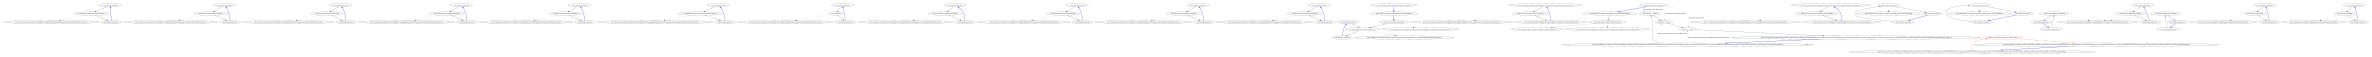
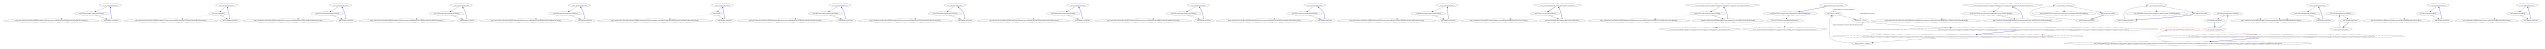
edge "Exit Humanizer.NumberToWordsExtension.ToWords(int)" -> "Entry Humanizer.NumberToWordsExtension.ToWords(int)": color blue -> black
edge "CommandLine.Core.TokenGroup" -> "return.options = options": removed, label "CommandLine.Core.TokenGroup"
node "new ArabicNumberToWordsConverter()": label "new ArabicNumberToWordsConverter()" -> "new CommandLine()"
node "new BrazilianPortugueseNumberToWordsConverter()": label "new BrazilianPortugueseNumberToWordsConverter()" -> "new Token()"
node "new ToWords()": label "new ToWords()" -> "new RussianNumberToWordsConverter()"
node "return Converter.ConvertToOrdinal(number, gender);": label "return Converter.ConvertToOrdinal(number, gender);" -> "return Converter.HebrewNumberToWordsConverter(number, gender);"
edge "return Converter.Convert(number);" -> "int SlovenianNumberToWordsConverter()": now "return Converter.Convert(number);" -> "Exit Humanizer.NumberToWordsExtension.ToWords(int)"
node "Exit Humanizer.NumberToWordsExtension.ToOrdinalWords(int)": label "Exit Humanizer.NumberToWordsExtension.ToOrdinalWords(int)" -> "Exit BrazilianPortugueseNumberToWordsConverter.NumberToWordsExtension.ToOrdinalWords(int)"
